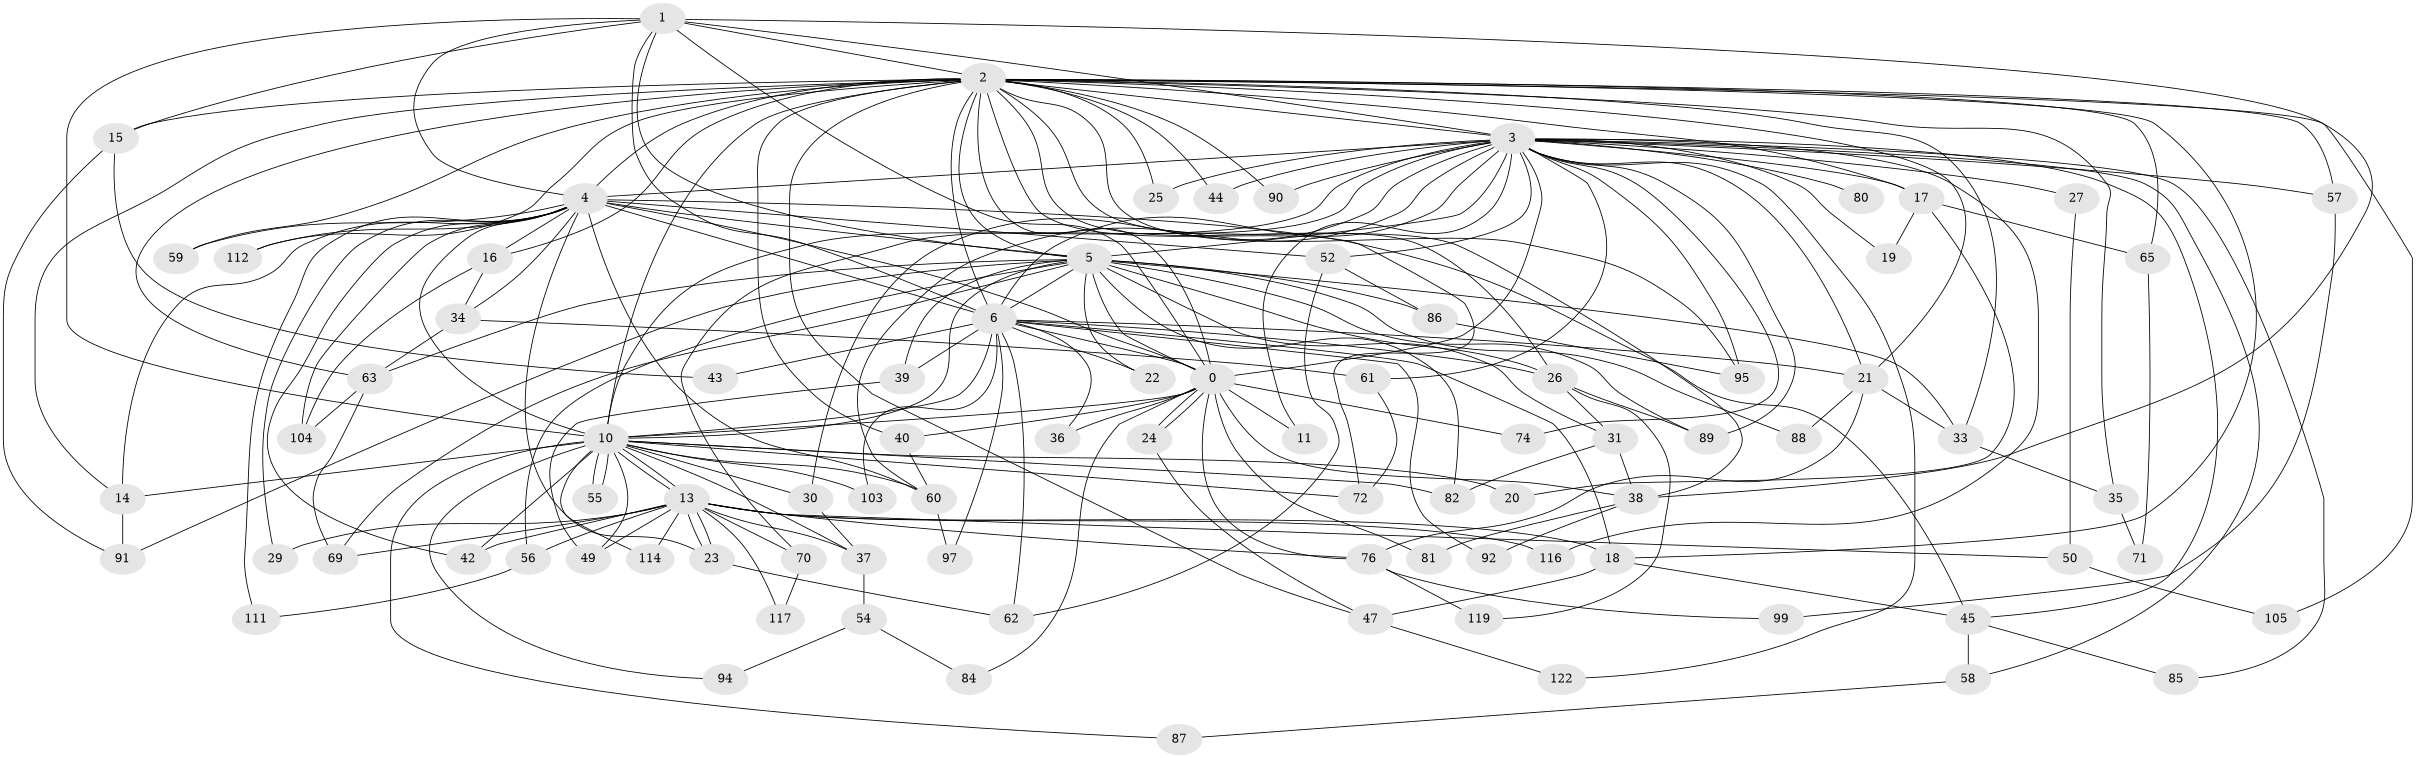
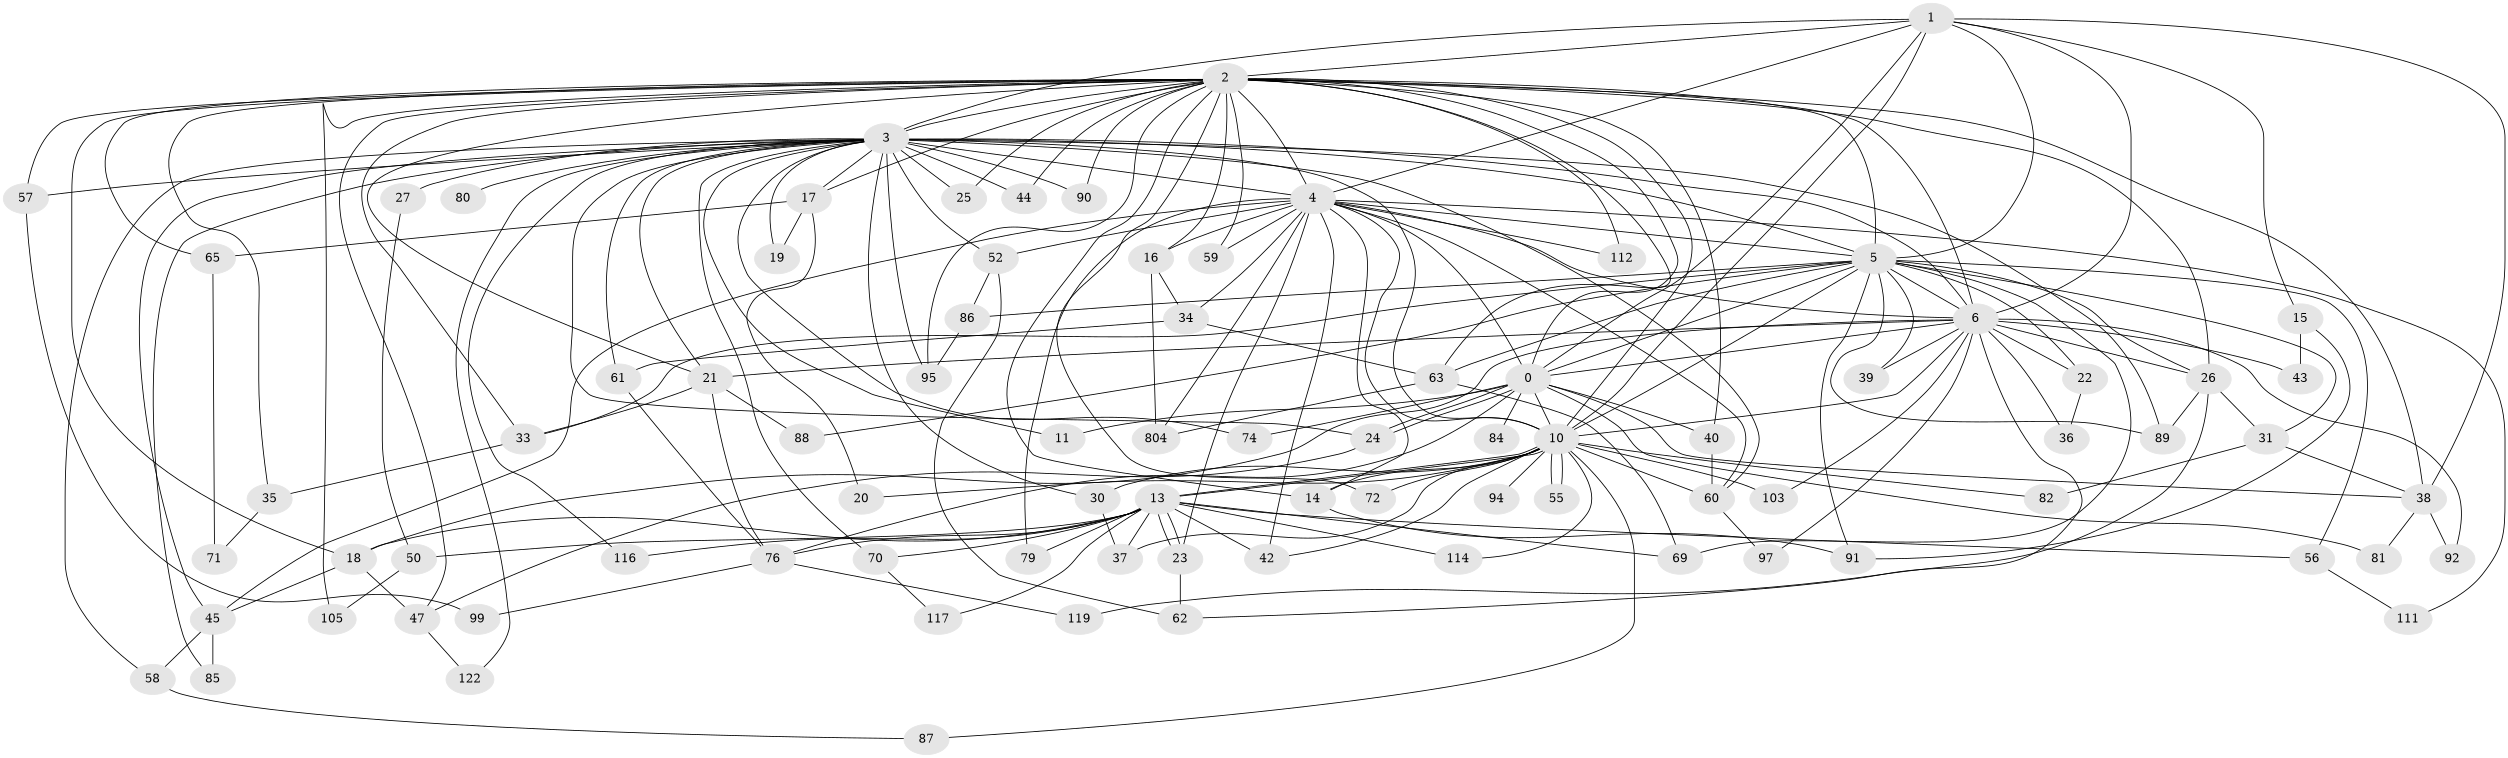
edge "2" -- "15": removed
edge "3" -- "0": now "3" -- "24"
edge "5" -- "82": removed
edge "0" -- "36": now "22" -- "36"
node "104": label "104" -> "804"
edge "61" -- "72": now "61" -- "76"
node "29": label "29" -> "79"
node "49": removed
node "54": removed
